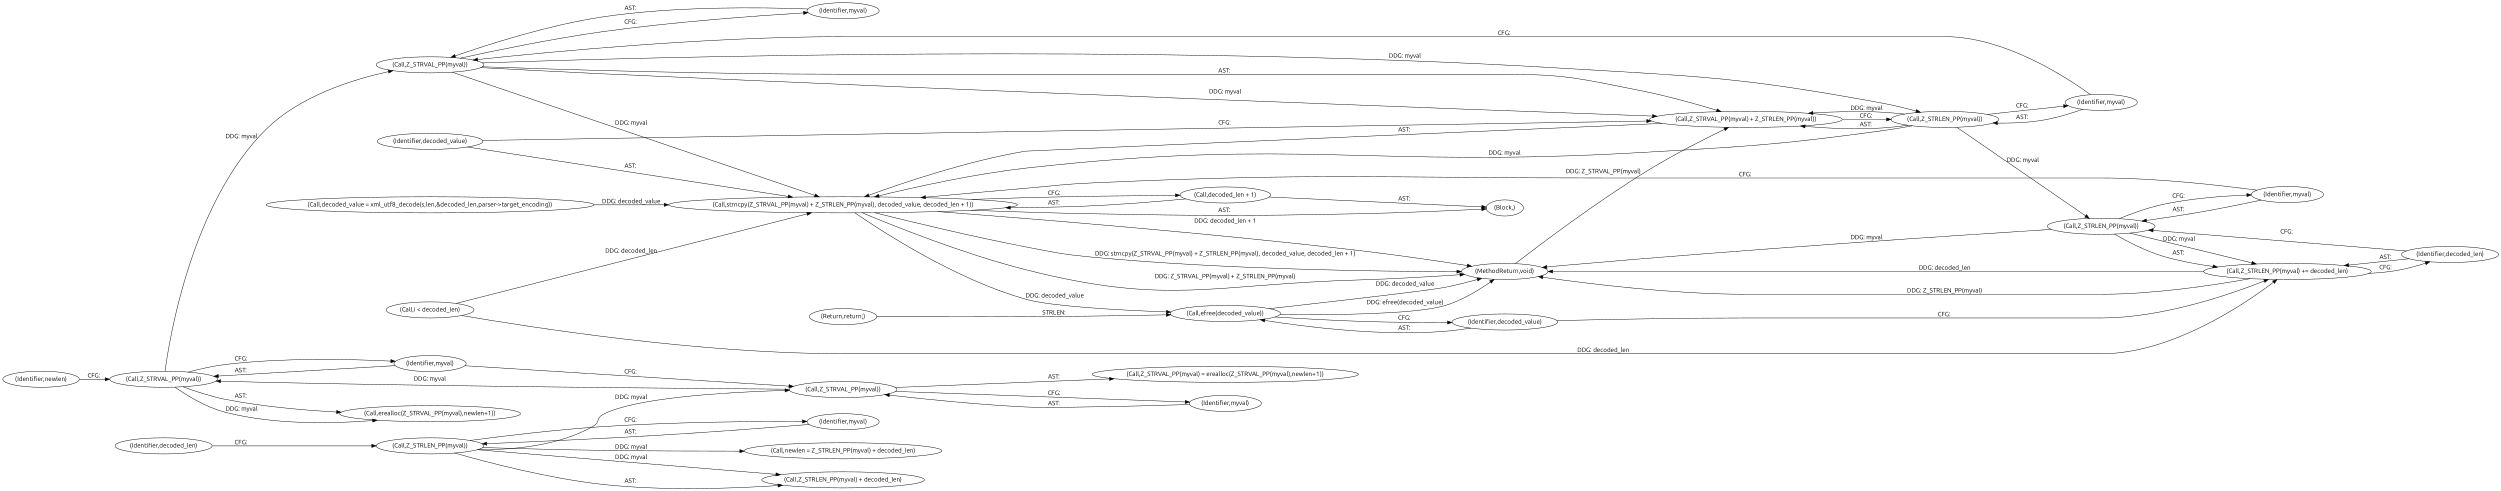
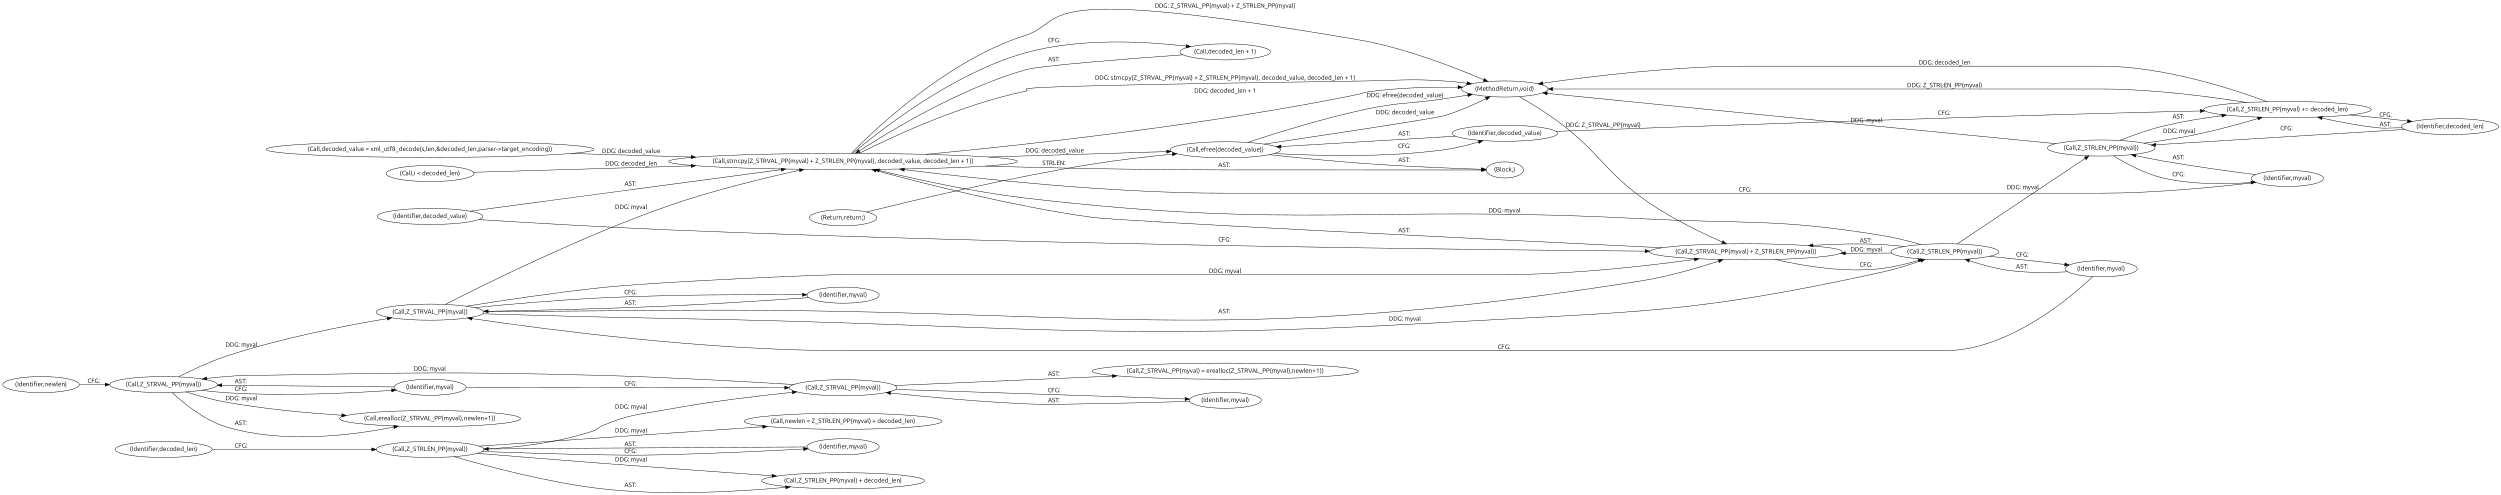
edge "(Call,decoded_len + 1)" -> "(Block,)": now "(Call,efree(decoded_value))" -> "(Block,)"
edge "(Call,i < decoded_len)" -> "(Call,Z_STRLEN_PP(myval) += decoded_len)": removed, label "DDG: decoded_len"
